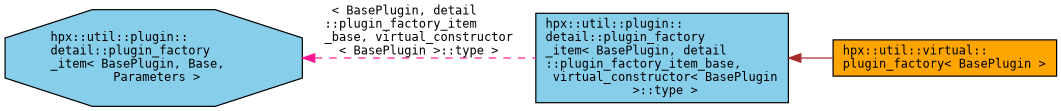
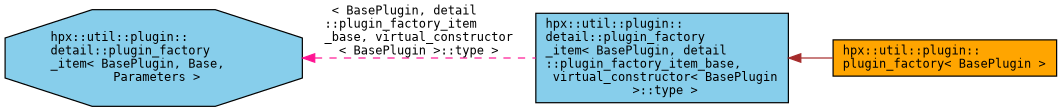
node "hpx::util::virtual:: plugin_factory< BasePlugin >": label "hpx::util::virtual:: plugin_factory< BasePlugin >" -> "hpx::util::plugin:: plugin_factory< BasePlugin >"
